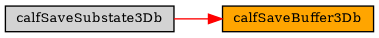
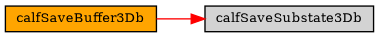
edge "calfSaveSubstate3Db" -> "calfSaveBuffer3Db": reversed
